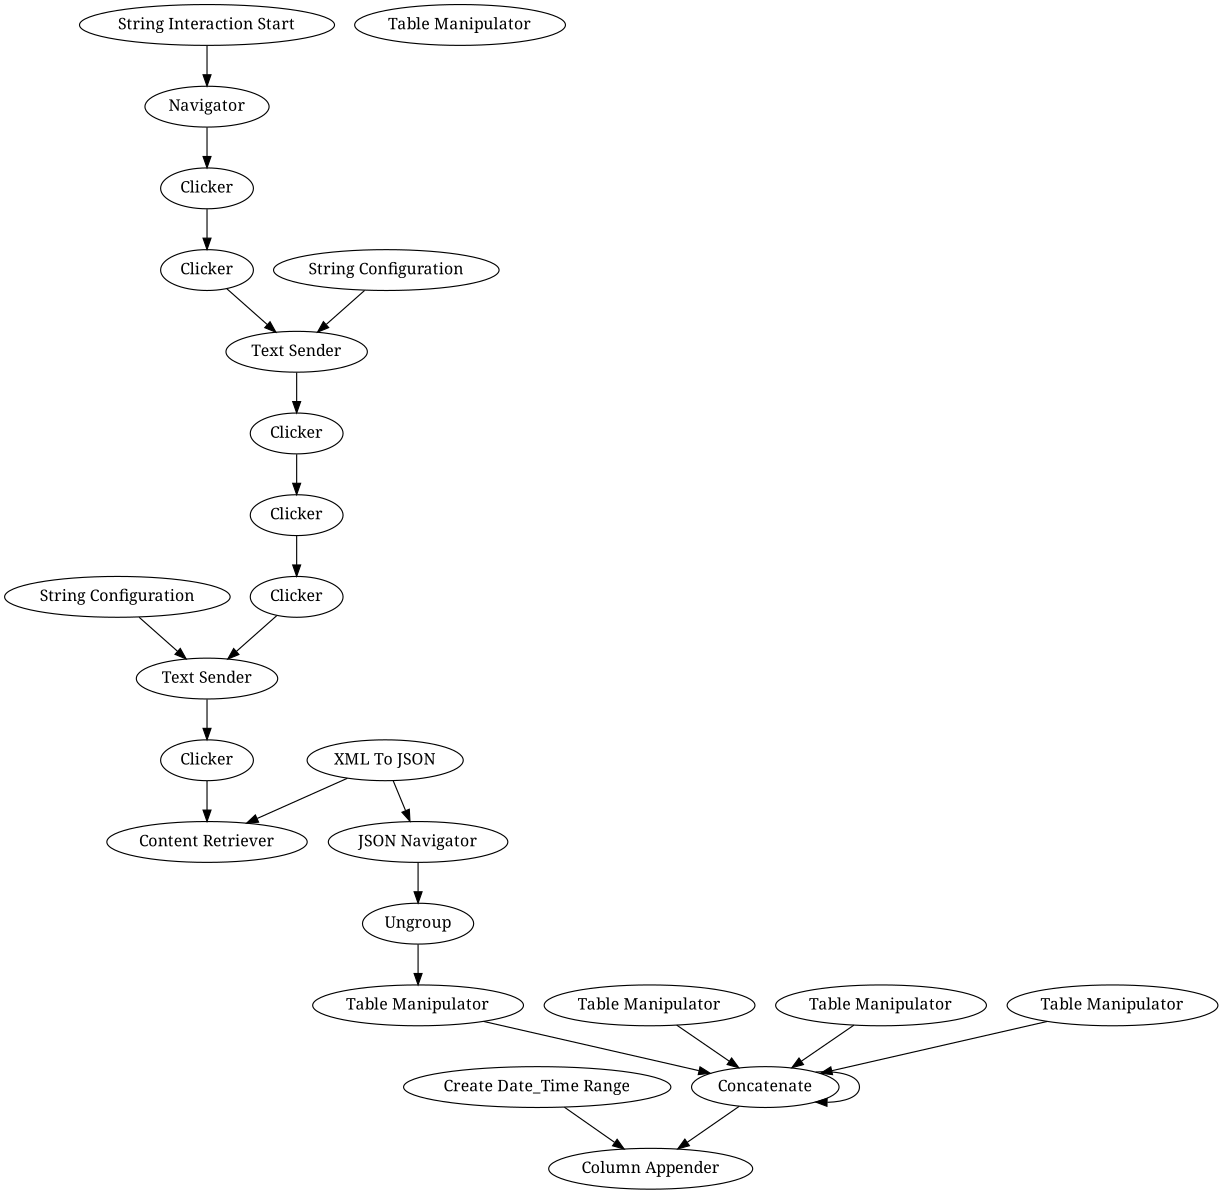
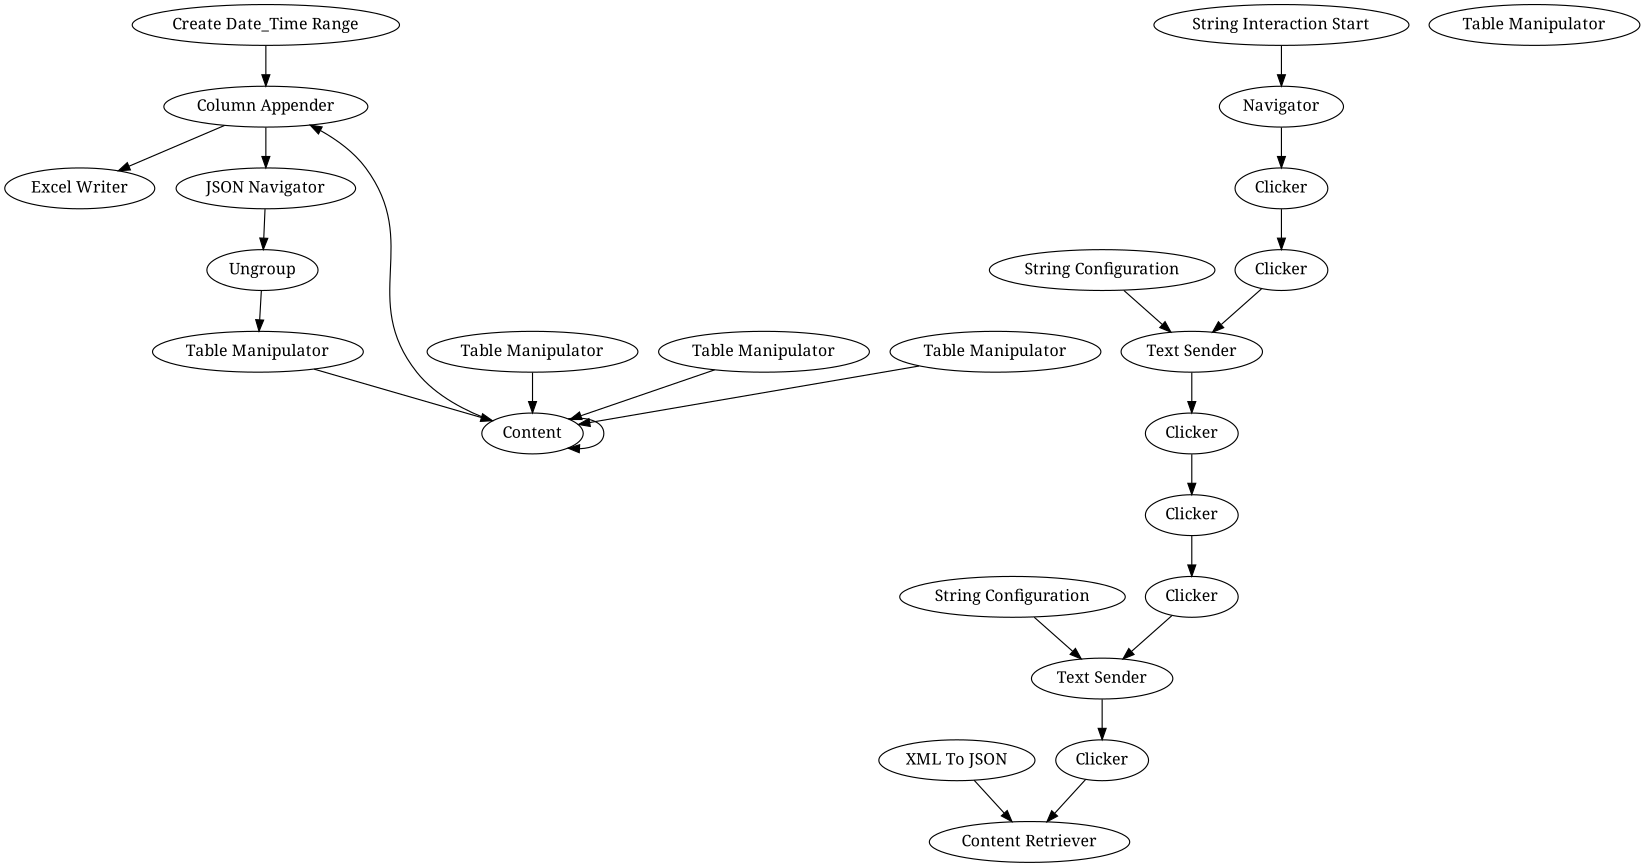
node "Excel Writer": added
edge "XML To JSON" -> "JSON Navigator": now "Column Appender" -> "JSON Navigator"
node "Concatenate": label "Concatenate" -> "Content"
